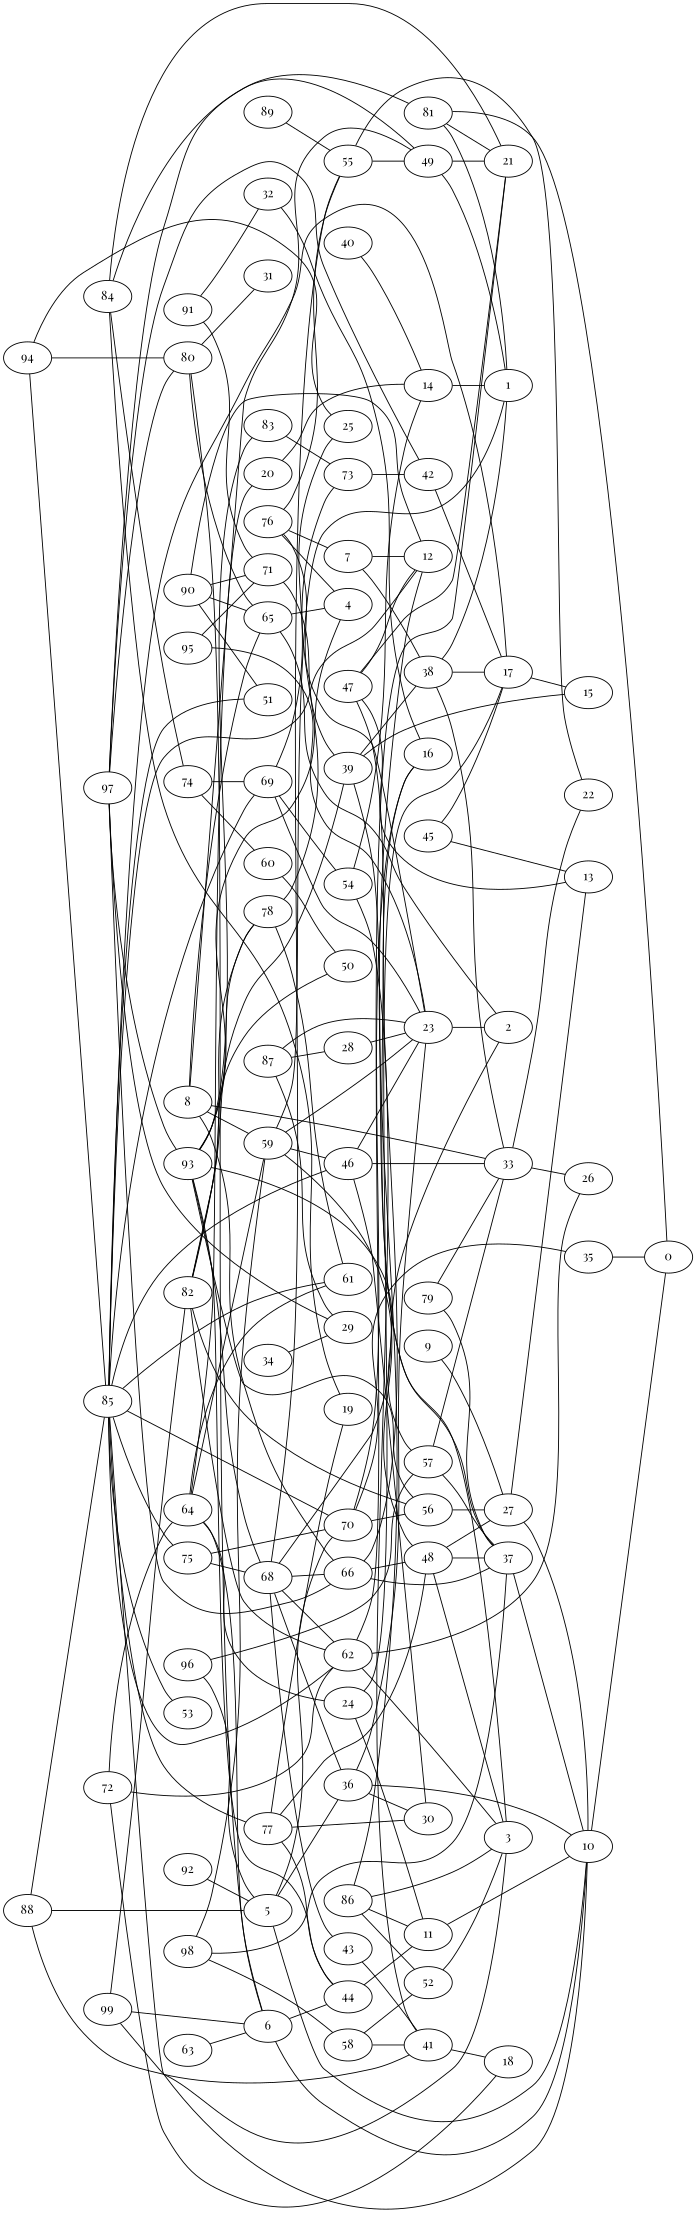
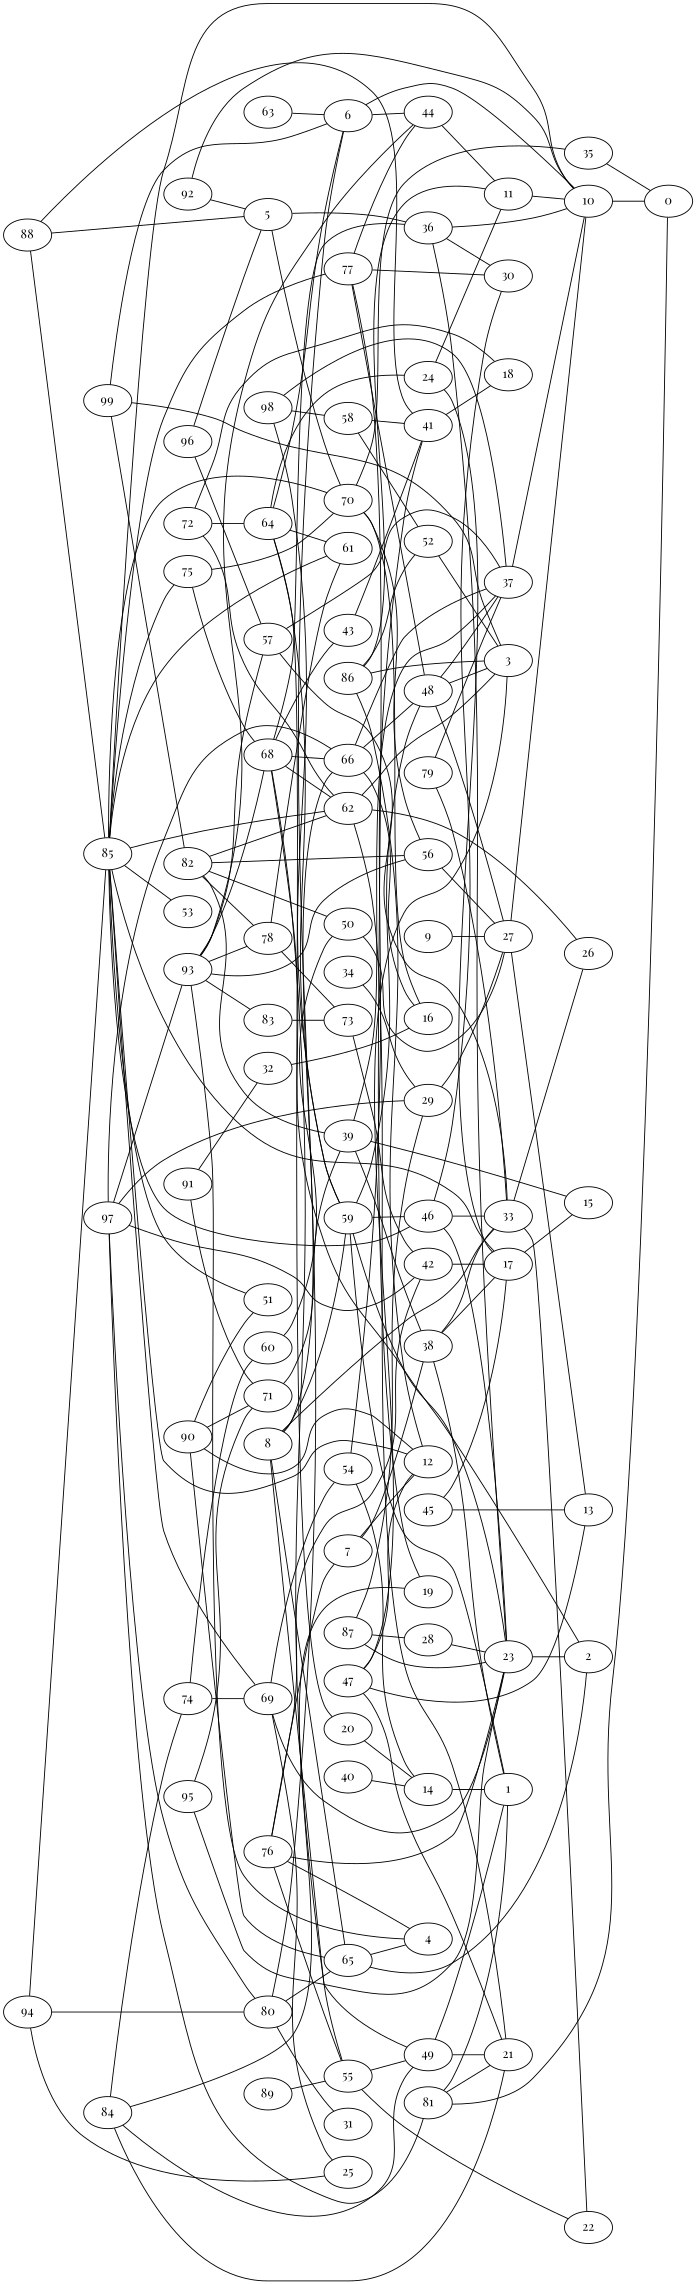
edge "27" -- "29": added
edge "50" -- "27": added
edge "42" -- "76": added
edge "10" -- "5": now "10" -- "92"
